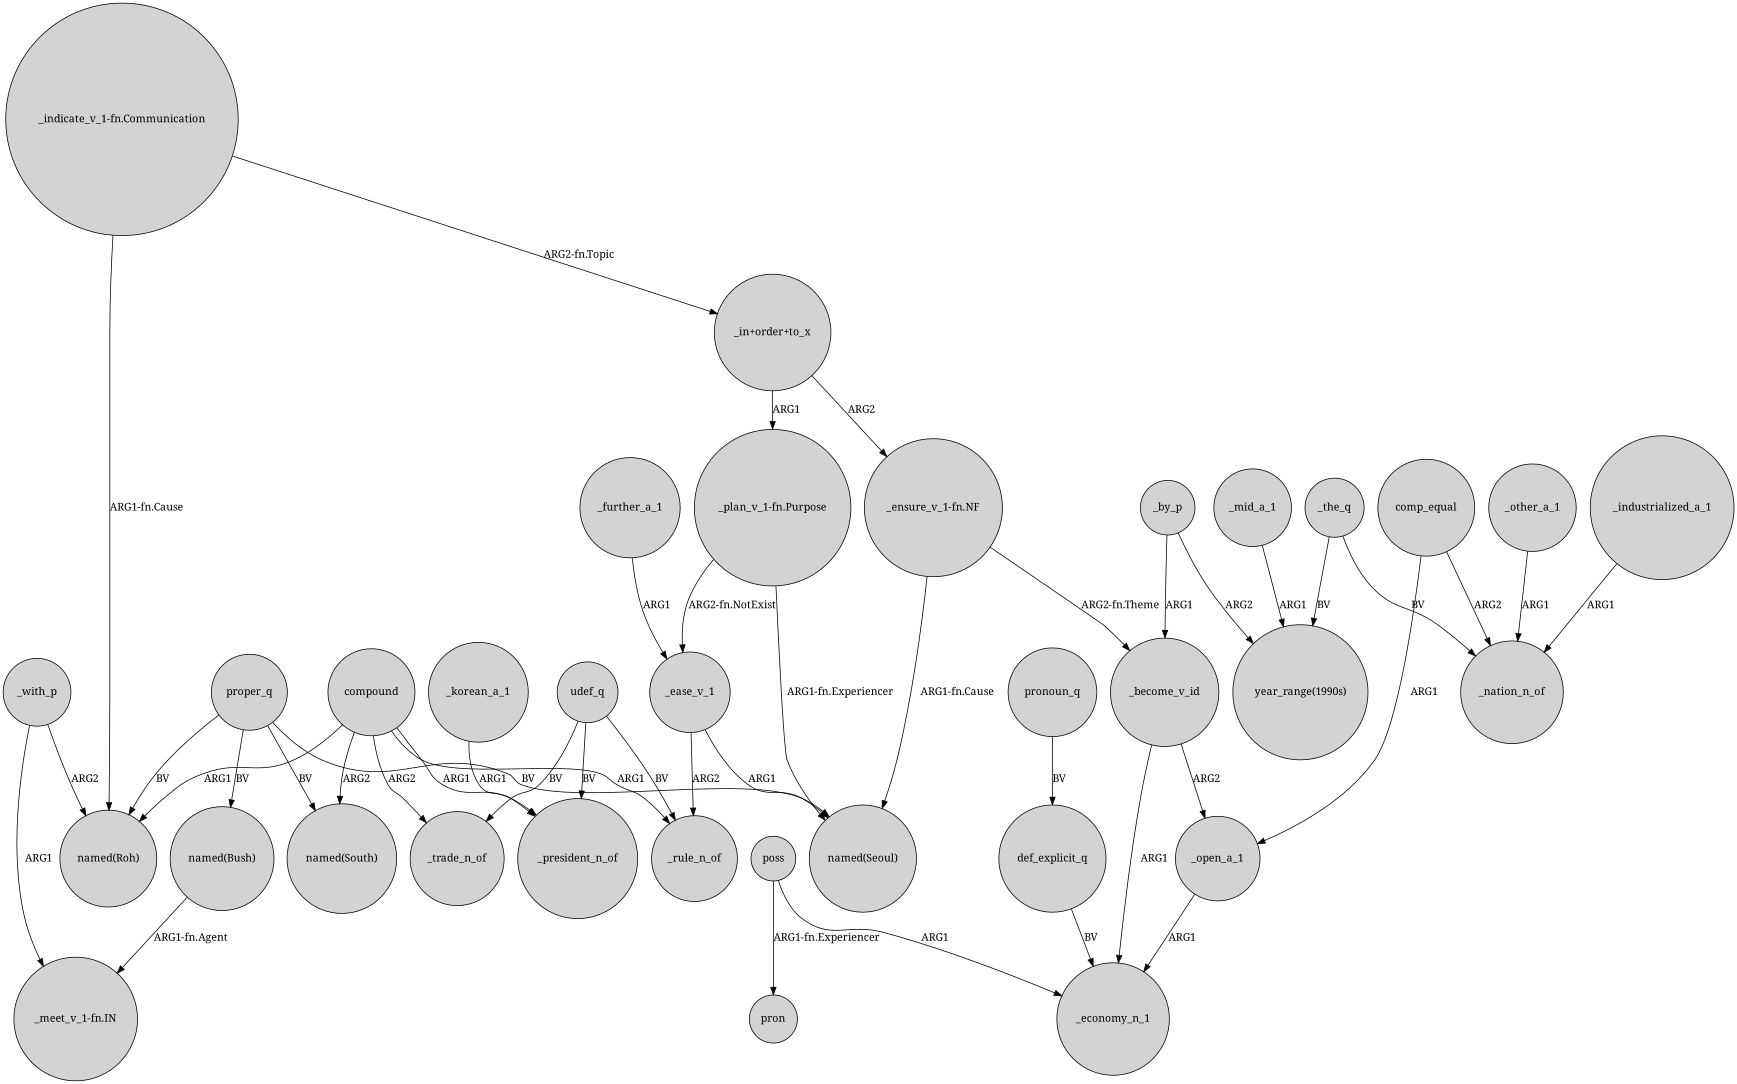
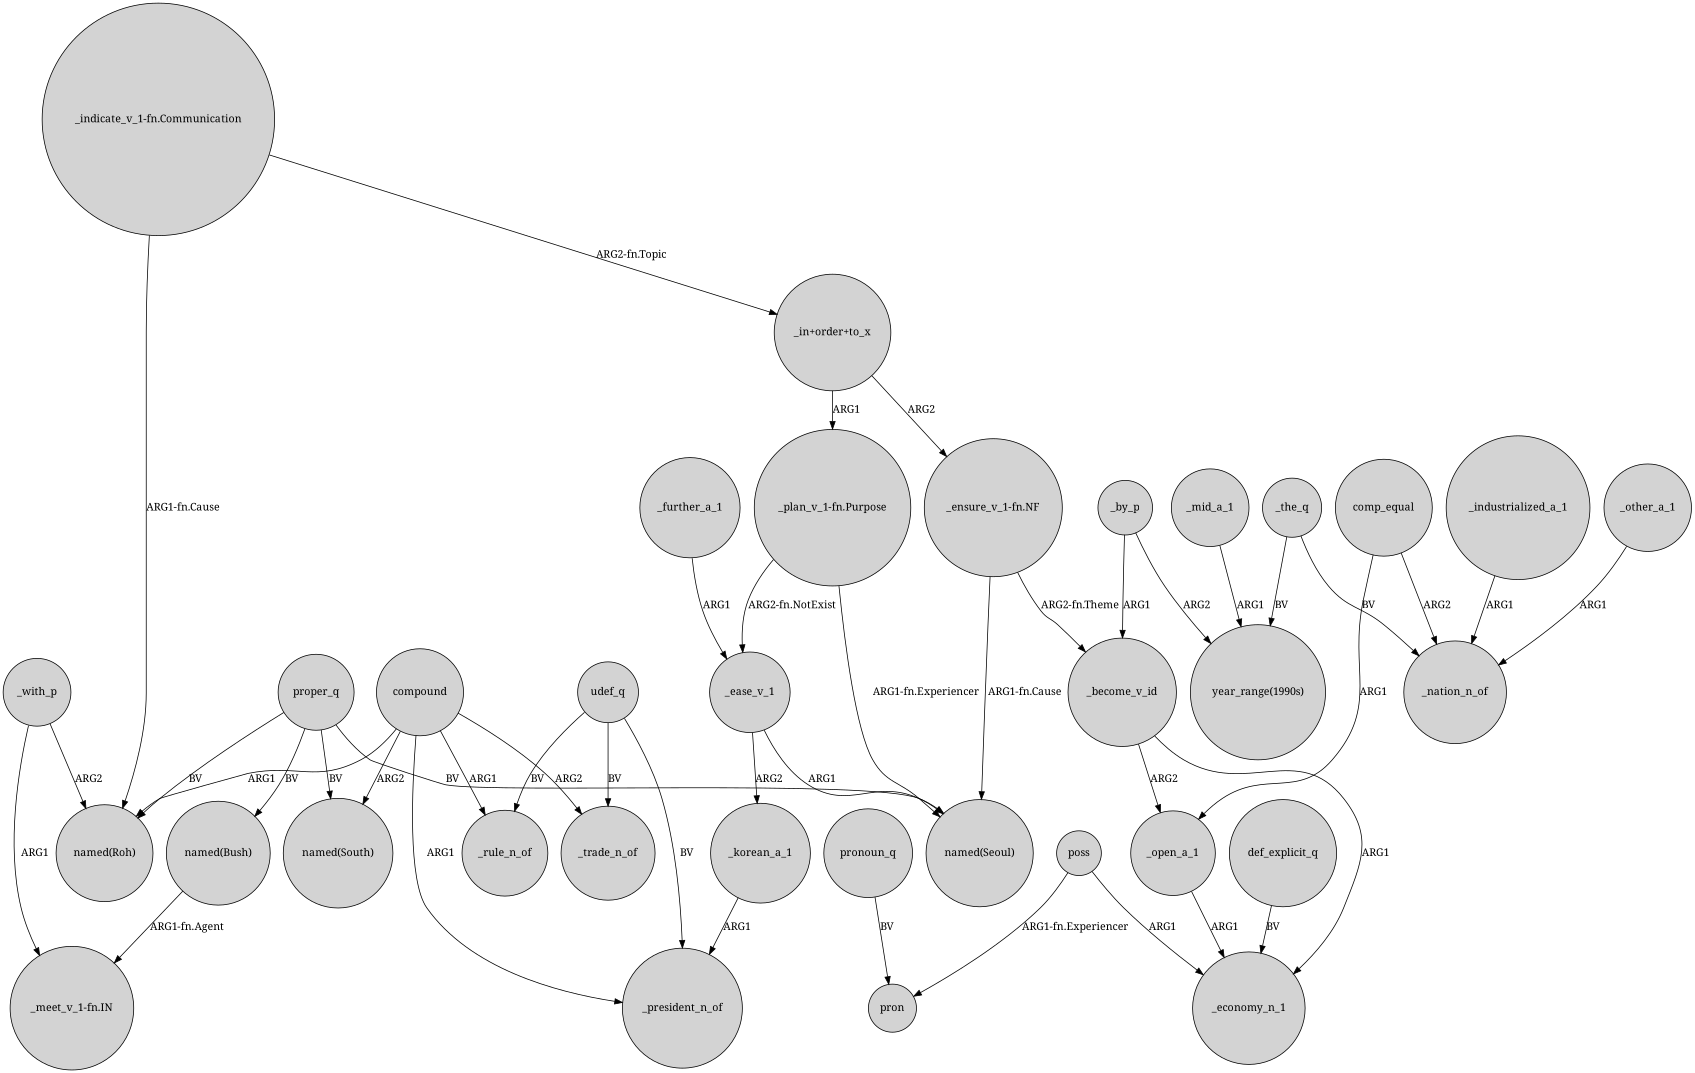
edge "pronoun_q" -> "def_explicit_q": now "pronoun_q" -> "pron"
edge "_ease_v_1" -> "_rule_n_of": now "_ease_v_1" -> "_korean_a_1"
